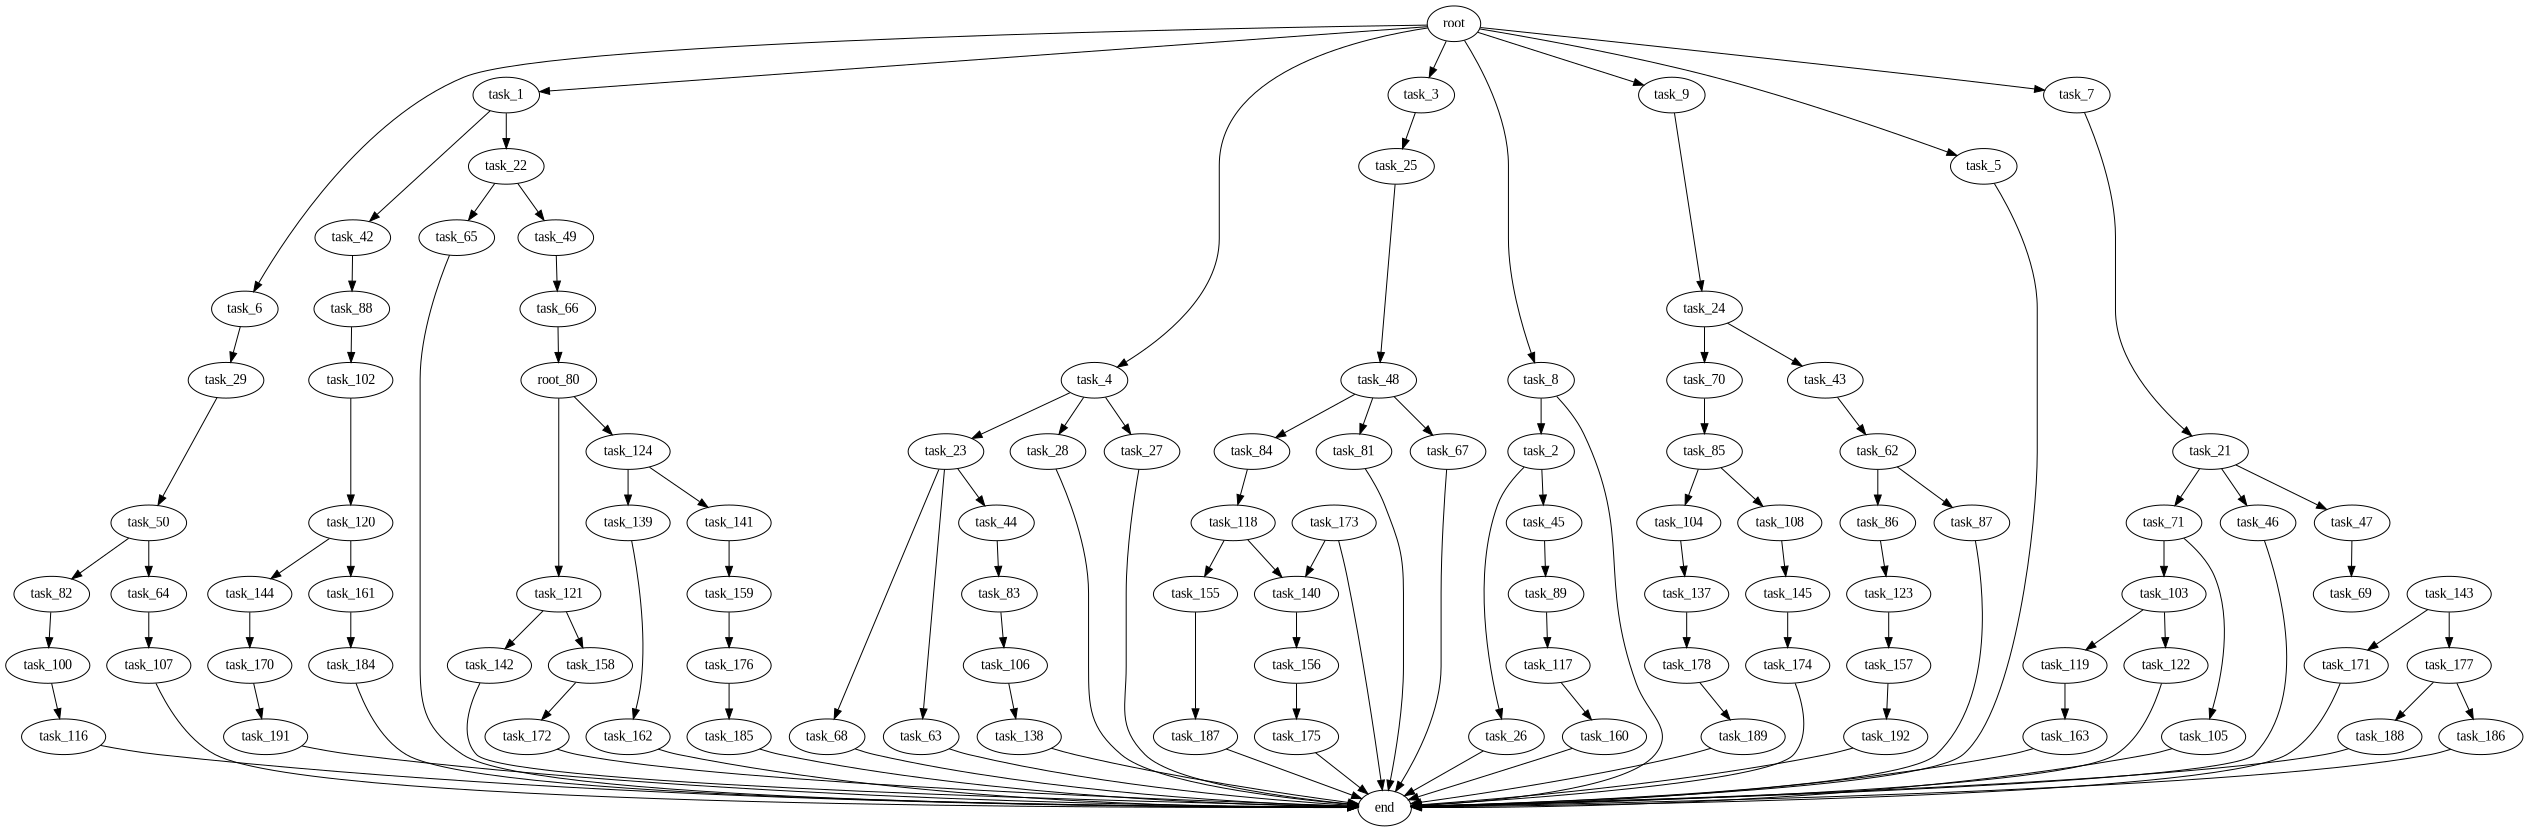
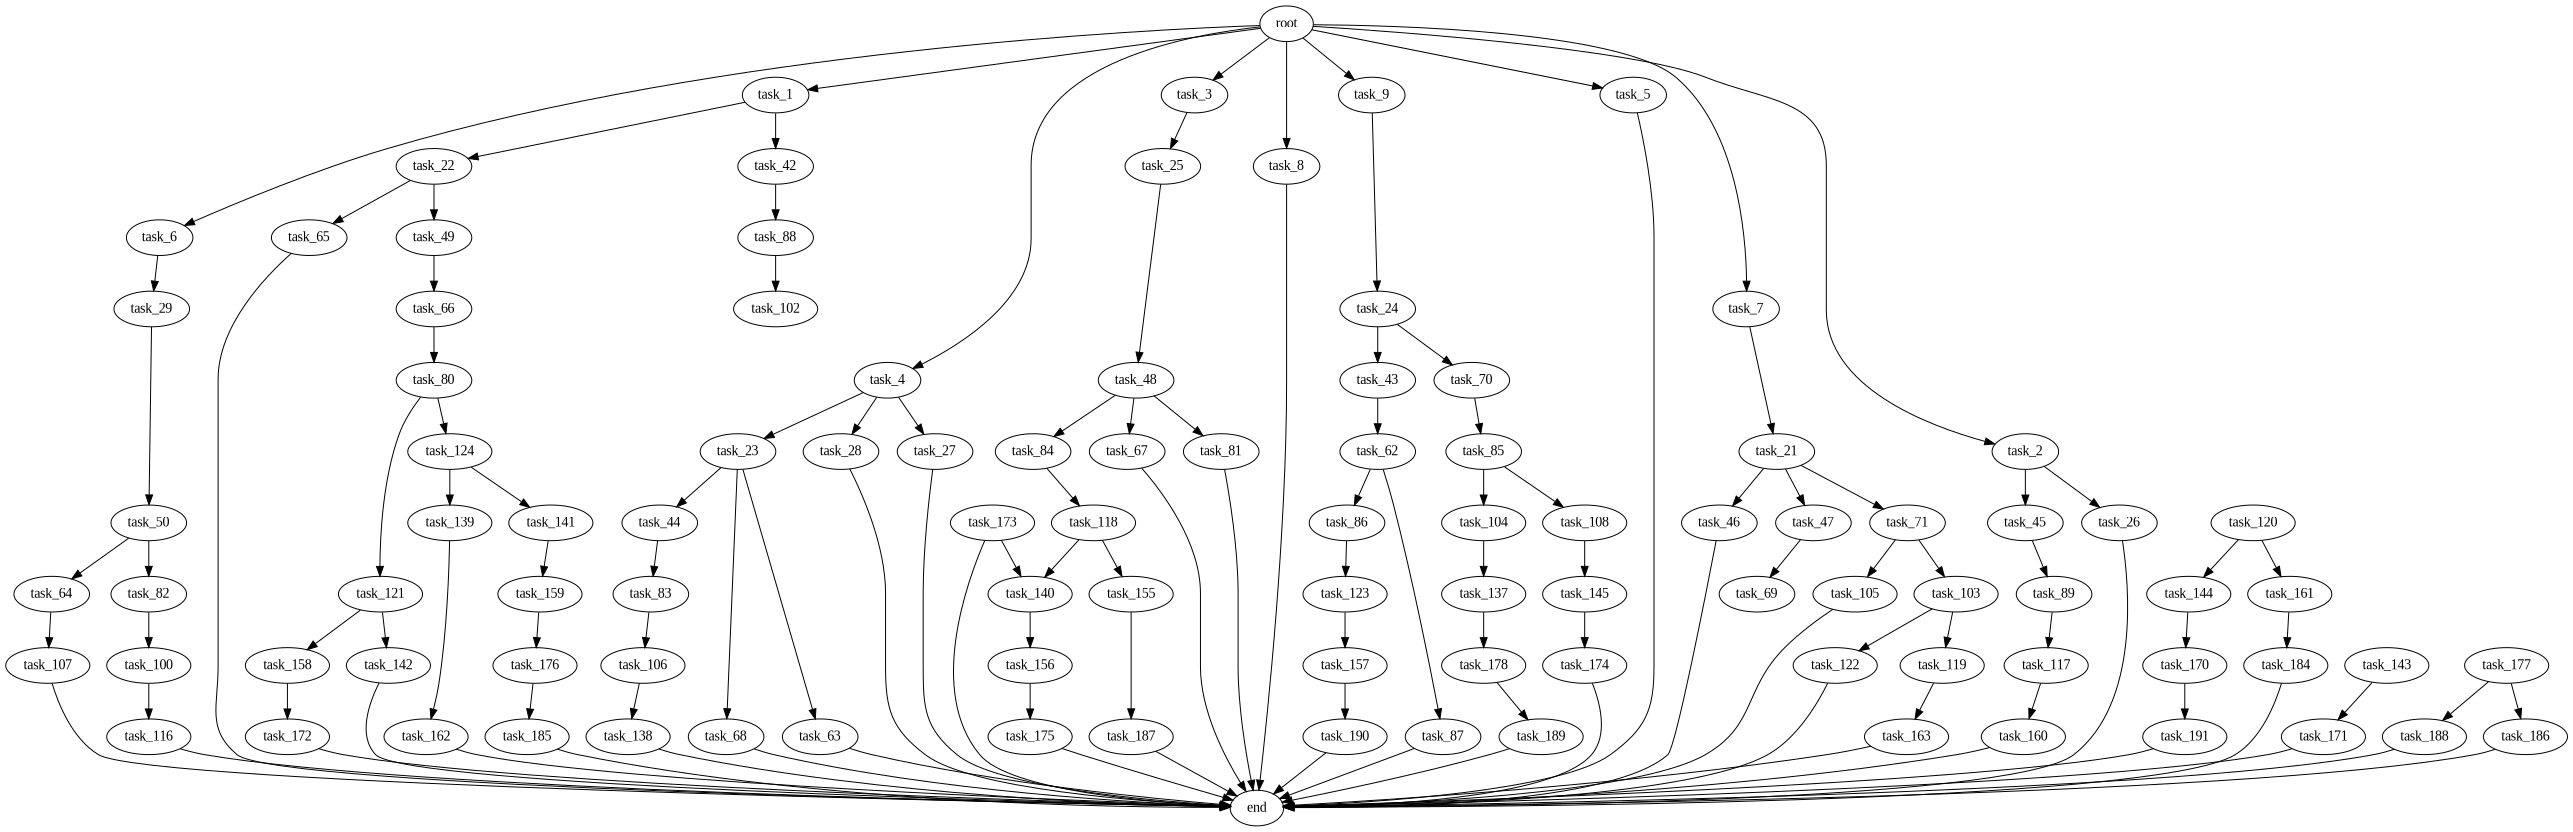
node "root_80": label "root_80" -> "task_80"
edge "task_8" -> "task_2": now "root" -> "task_2"
edge "task_102" -> "task_120": removed
edge "task_143" -> "task_177": removed
node "task_192": label "task_192" -> "task_190"
